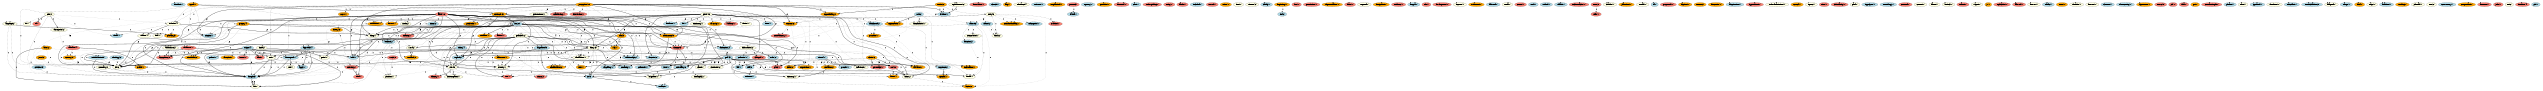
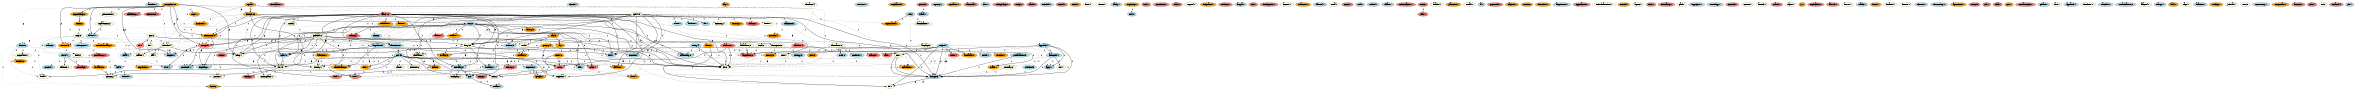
node "witness(3)": label "witness(3)" -> "witness(1)"
node "depersonalizes(1)": removed
node "haunt(1)": removed
edge "notion(2)" -> "impossibility(2)": reversed
node "creation(1)": removed
edge "essence(15)" -> "concept(5)": removed, label "1"
edge "son(20)" -> "became(2)": now "son(20)" -> "manifestation(2)"
node "function(2)": fillcolor lightblue -> orange
edge "nicea(2)" -> "held(1)": style bold -> dotted
edge "asignation(5)" -> "manifestation(2)": style dotted -> bold
